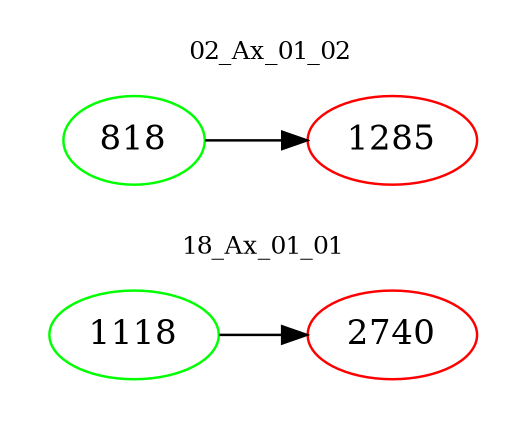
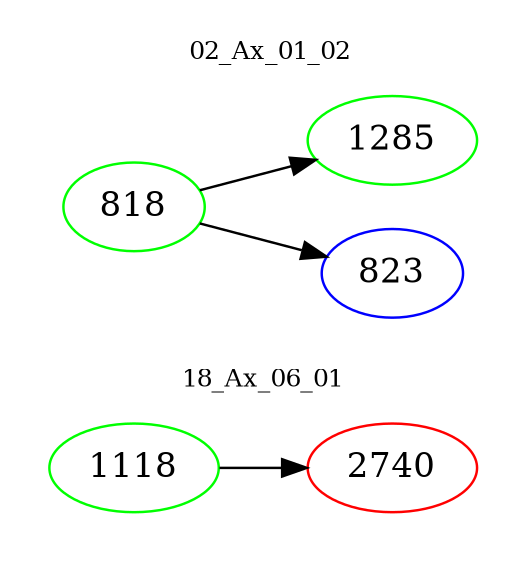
node "1285": color red -> green
cluster "18_Ax_01_01": label "18_Ax_01_01" -> "18_Ax_06_01"
node "823": added
